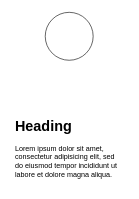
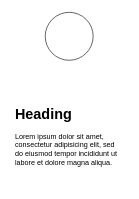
node "HeadingLorem ipsum dolor sit amet, consectetur adipisicing elit, sed do eiusmod tempor incididunt ut labore et dolore magna aliqua.": moved (69, 150) -> (69, 138)
